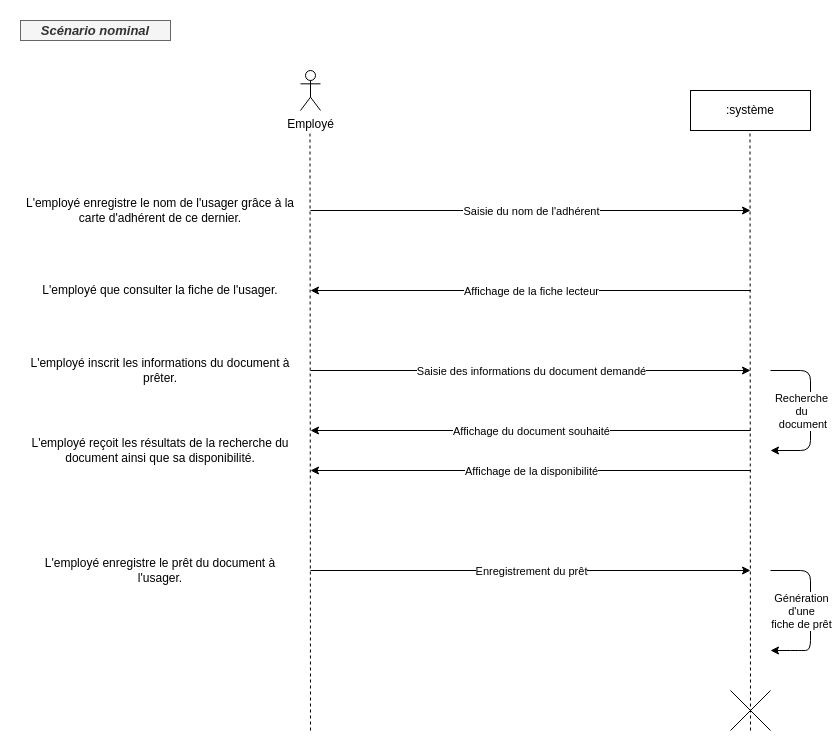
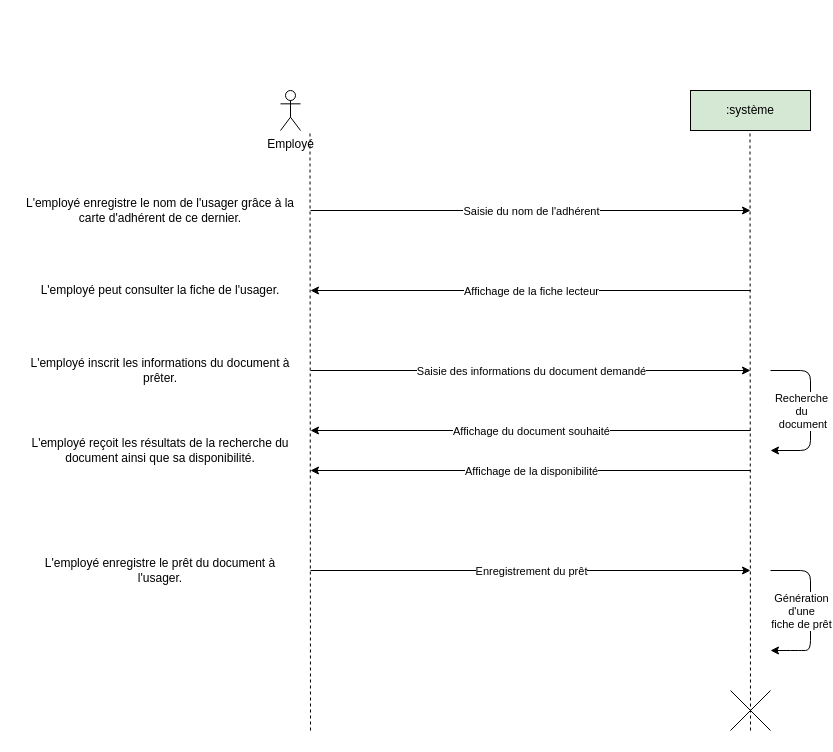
node "Scénario nominal": removed
node "Employé": moved (311, 91) -> (291, 111)
node ":système": fillcolor #ffffff -> #d5e8d4
node "L'employé que consulter la fiche de l'usager.": label "L'employé que consulter la fiche de l'usager." -> "L'employé peut consulter la fiche de l'usager."
